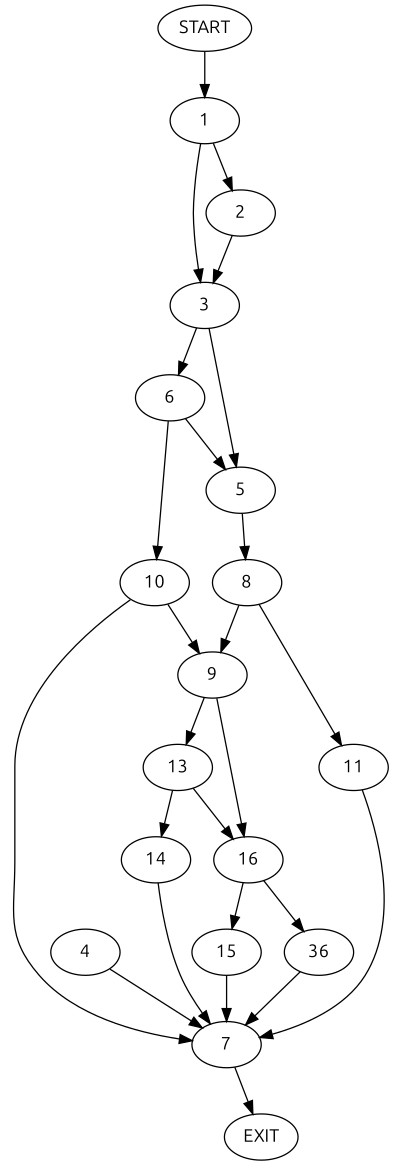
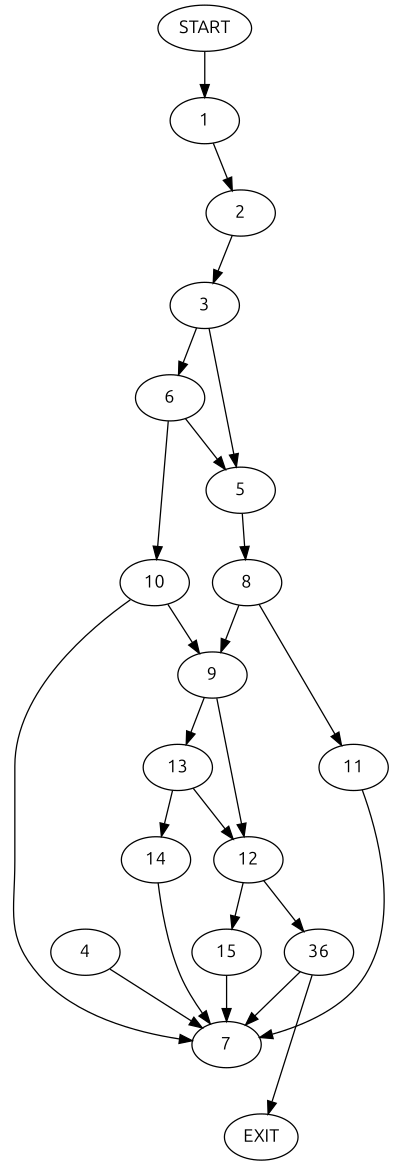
edge "1" -> "3": removed
node "16": label "16" -> "12"
edge "7" -> "EXIT": now "36" -> "EXIT"
